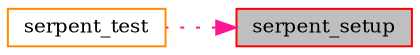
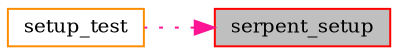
node "serpent_test": label "serpent_test" -> "setup_test"
